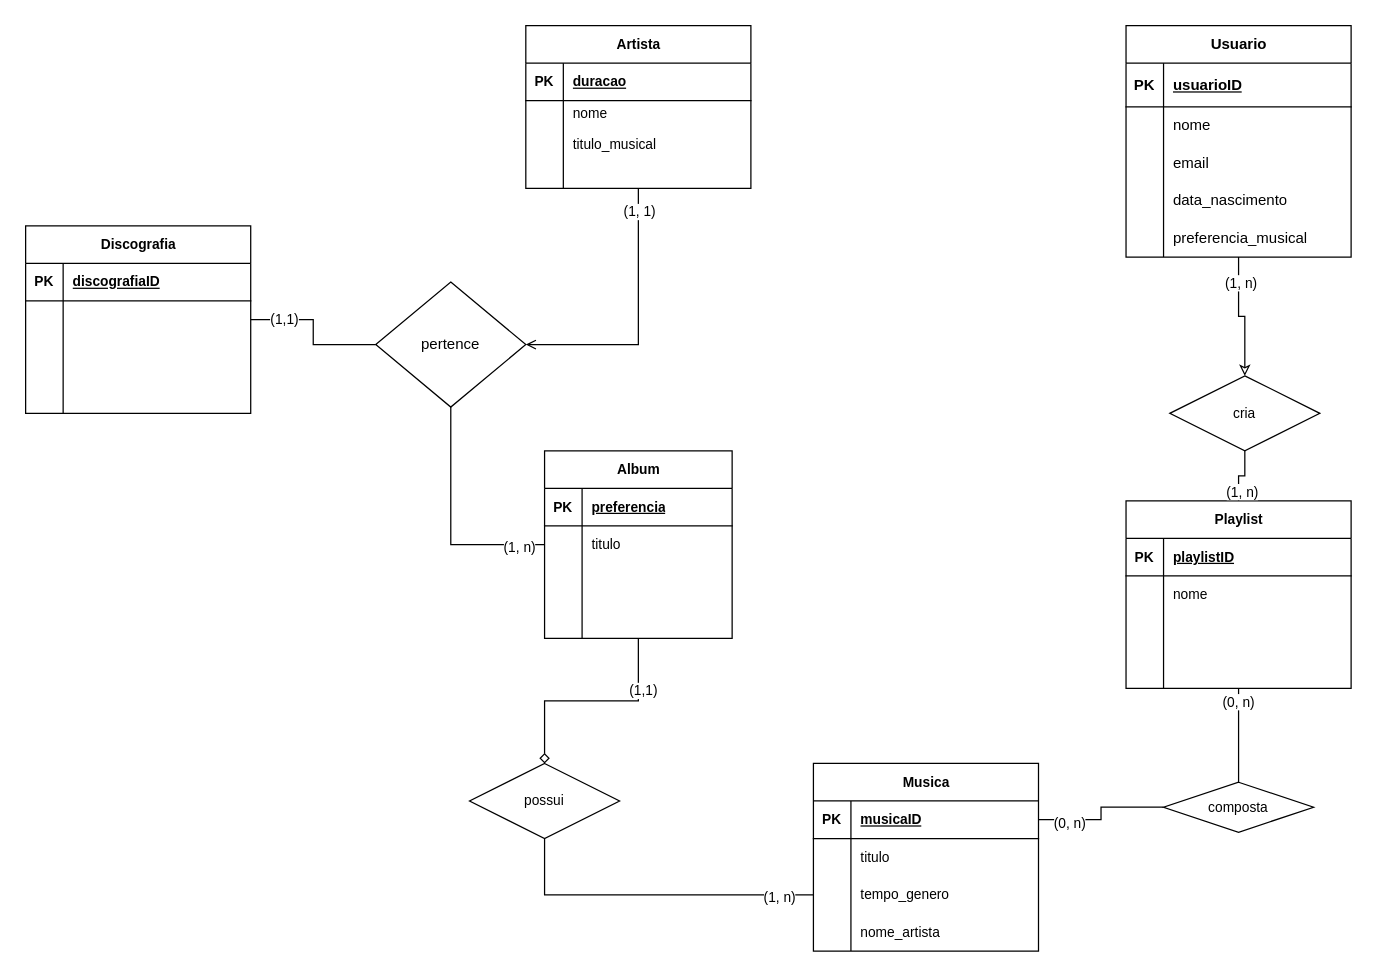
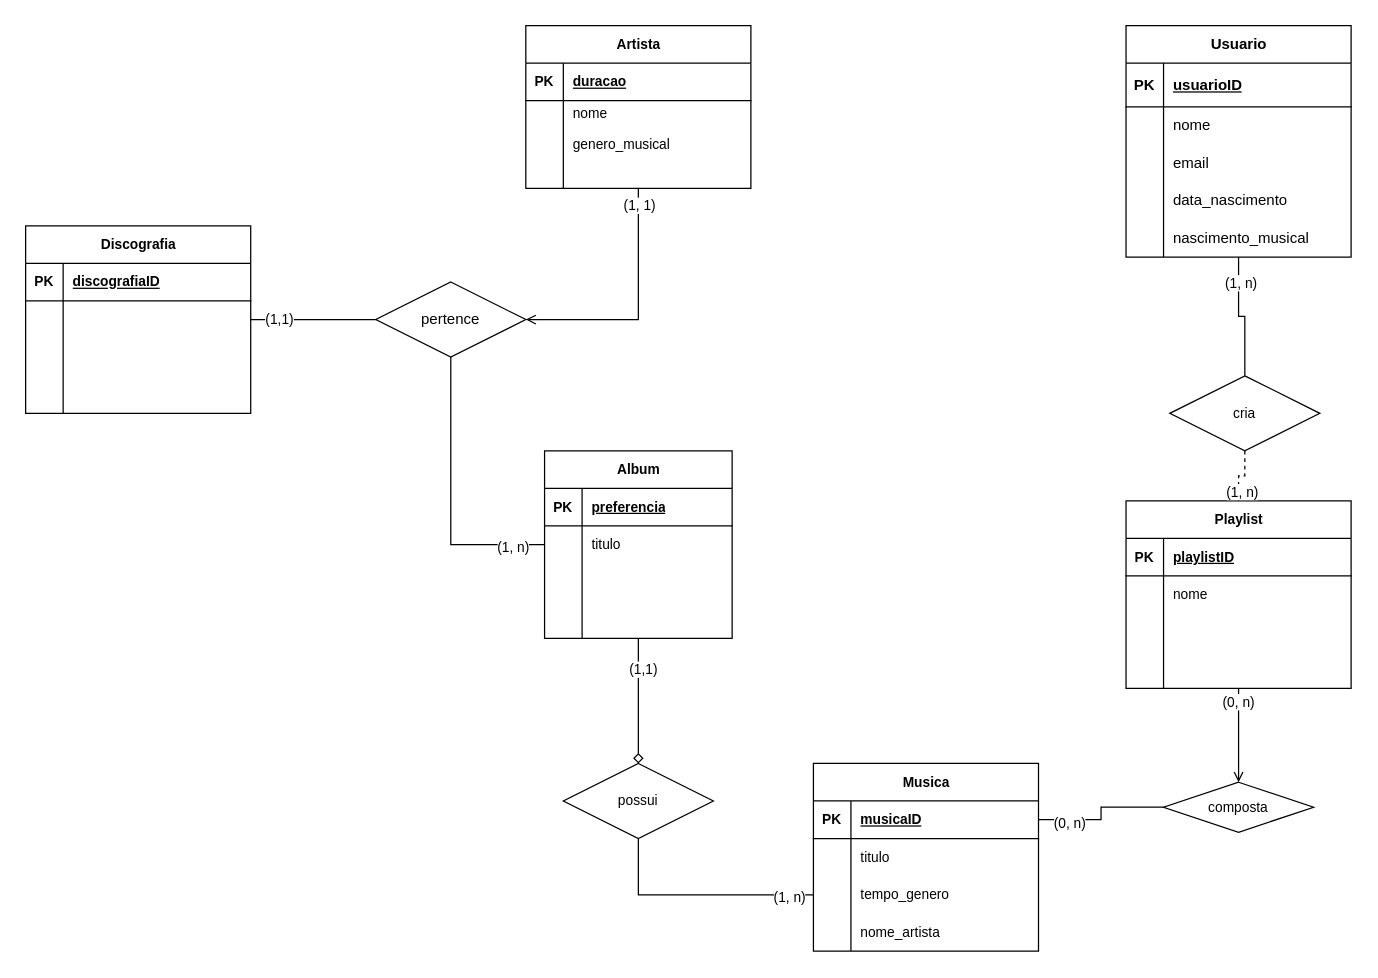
node "titulo_musical": label "titulo_musical" -> "genero_musical"
node "preferencia_musical": label "preferencia_musical" -> "nascimento_musical"
node "pertence": size 150x125 -> 150x75
edge "Usuario" -> "cria": arrowhead classic -> none
edge "cria" -- "Playlist": style solid -> dashed
edge "Playlist" -- "composta": arrowhead none -> open
node "possui": moved (544, 801) -> (638, 801)
